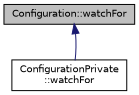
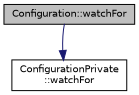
edge "ConfigurationPrivate ::watchFor" -> "Configuration::watchFor": reversed
